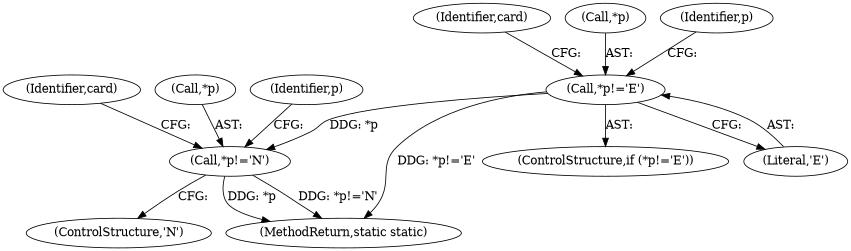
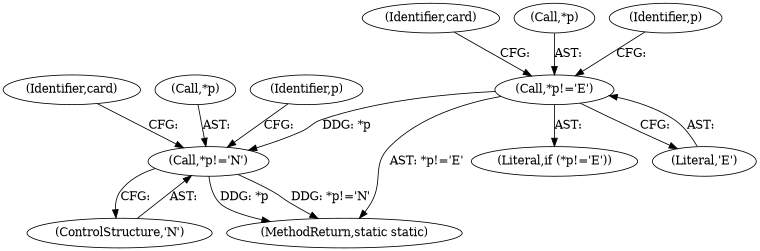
edge "(Call,*p!='E')" -> "(MethodReturn,static static)": label "DDG: *p!='E'" -> "AST: *p!='E'"
node "(ControlStructure,if (*p!='E'))": label "(ControlStructure,if (*p!='E'))" -> "(Literal,if (*p!='E'))"
edge "(ControlStructure,'N')" -> "(Call,*p!='N')": added, label "AST:"
